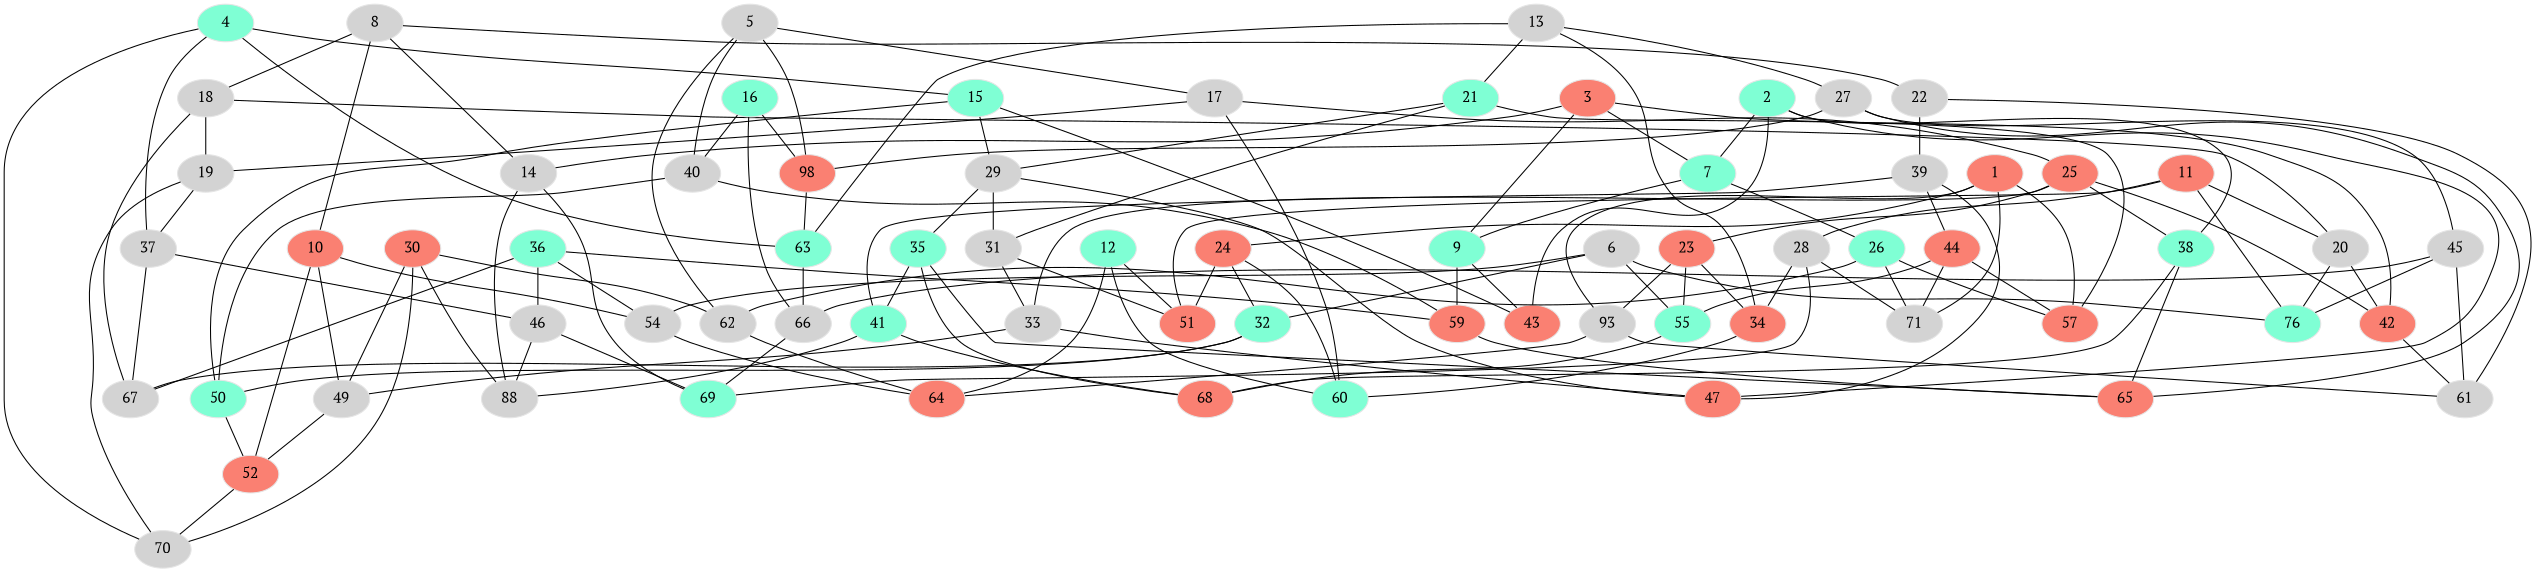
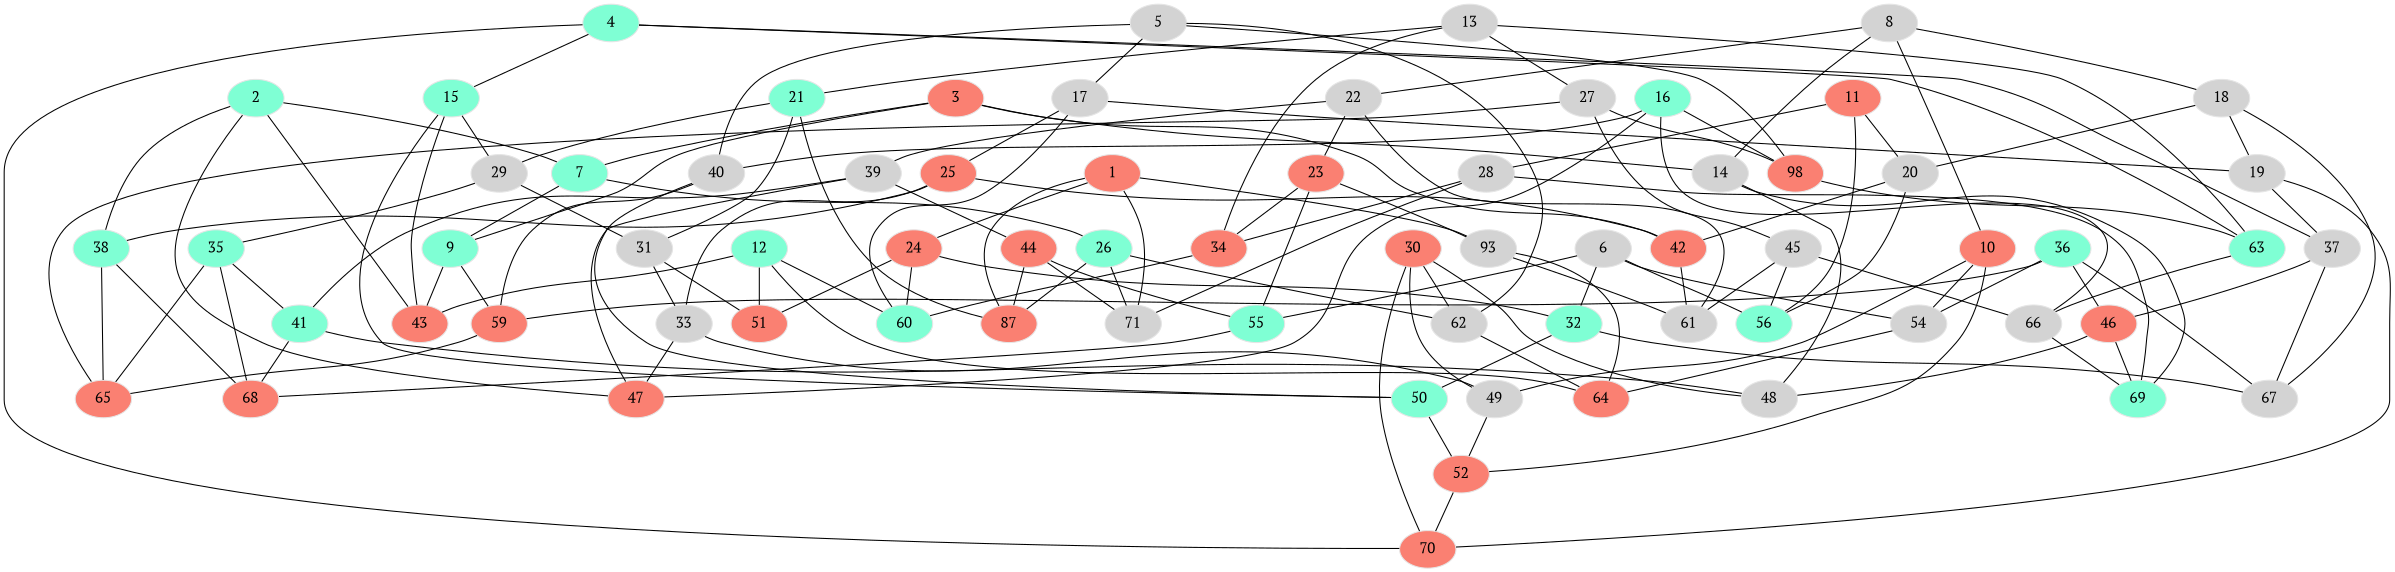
edge "11" -- "51": removed
edge "25" -- "23": now "22" -- "23"
edge "12" -- "43": added
edge "29" -- "47": now "16" -- "47"
node "46": fillcolor lightgrey -> salmon
node "57": label "57" -> "87"
node "76": label "76" -> "56"
node "88": label "88" -> "48"
node "70": fillcolor lightgrey -> salmon
